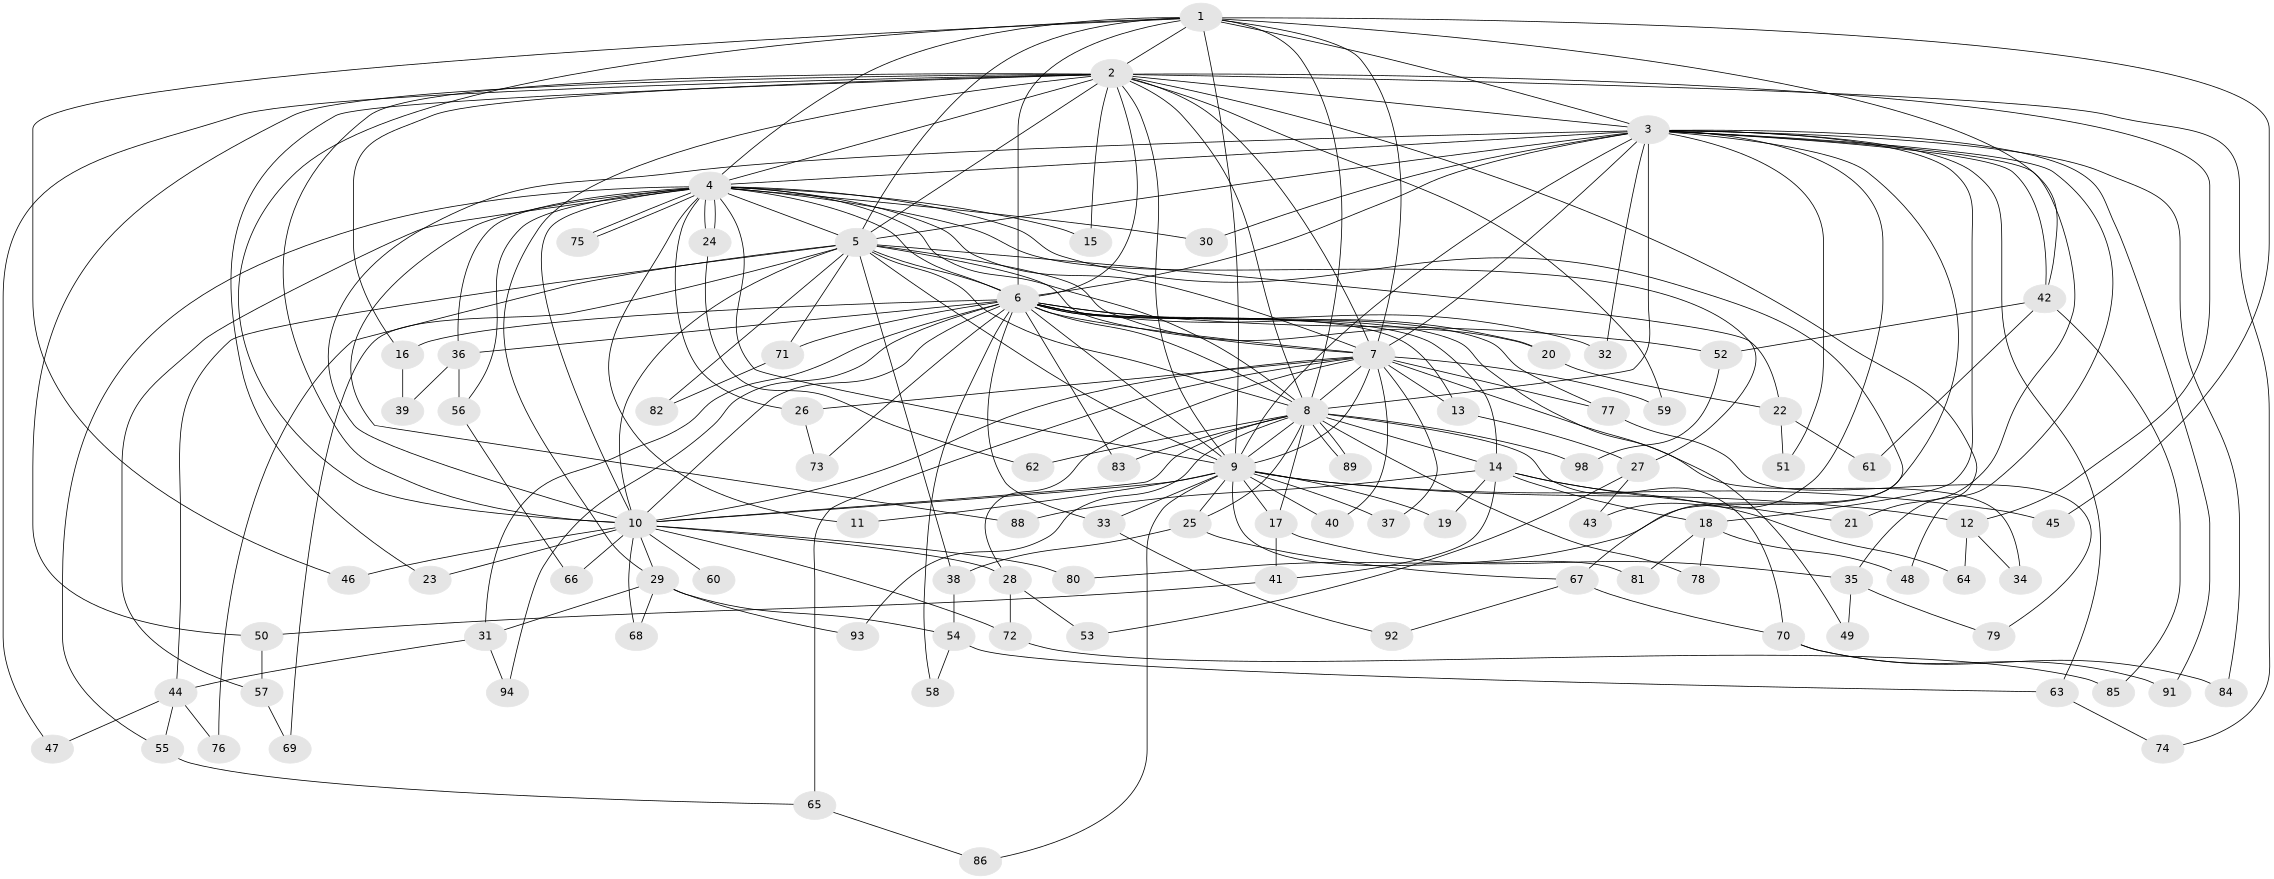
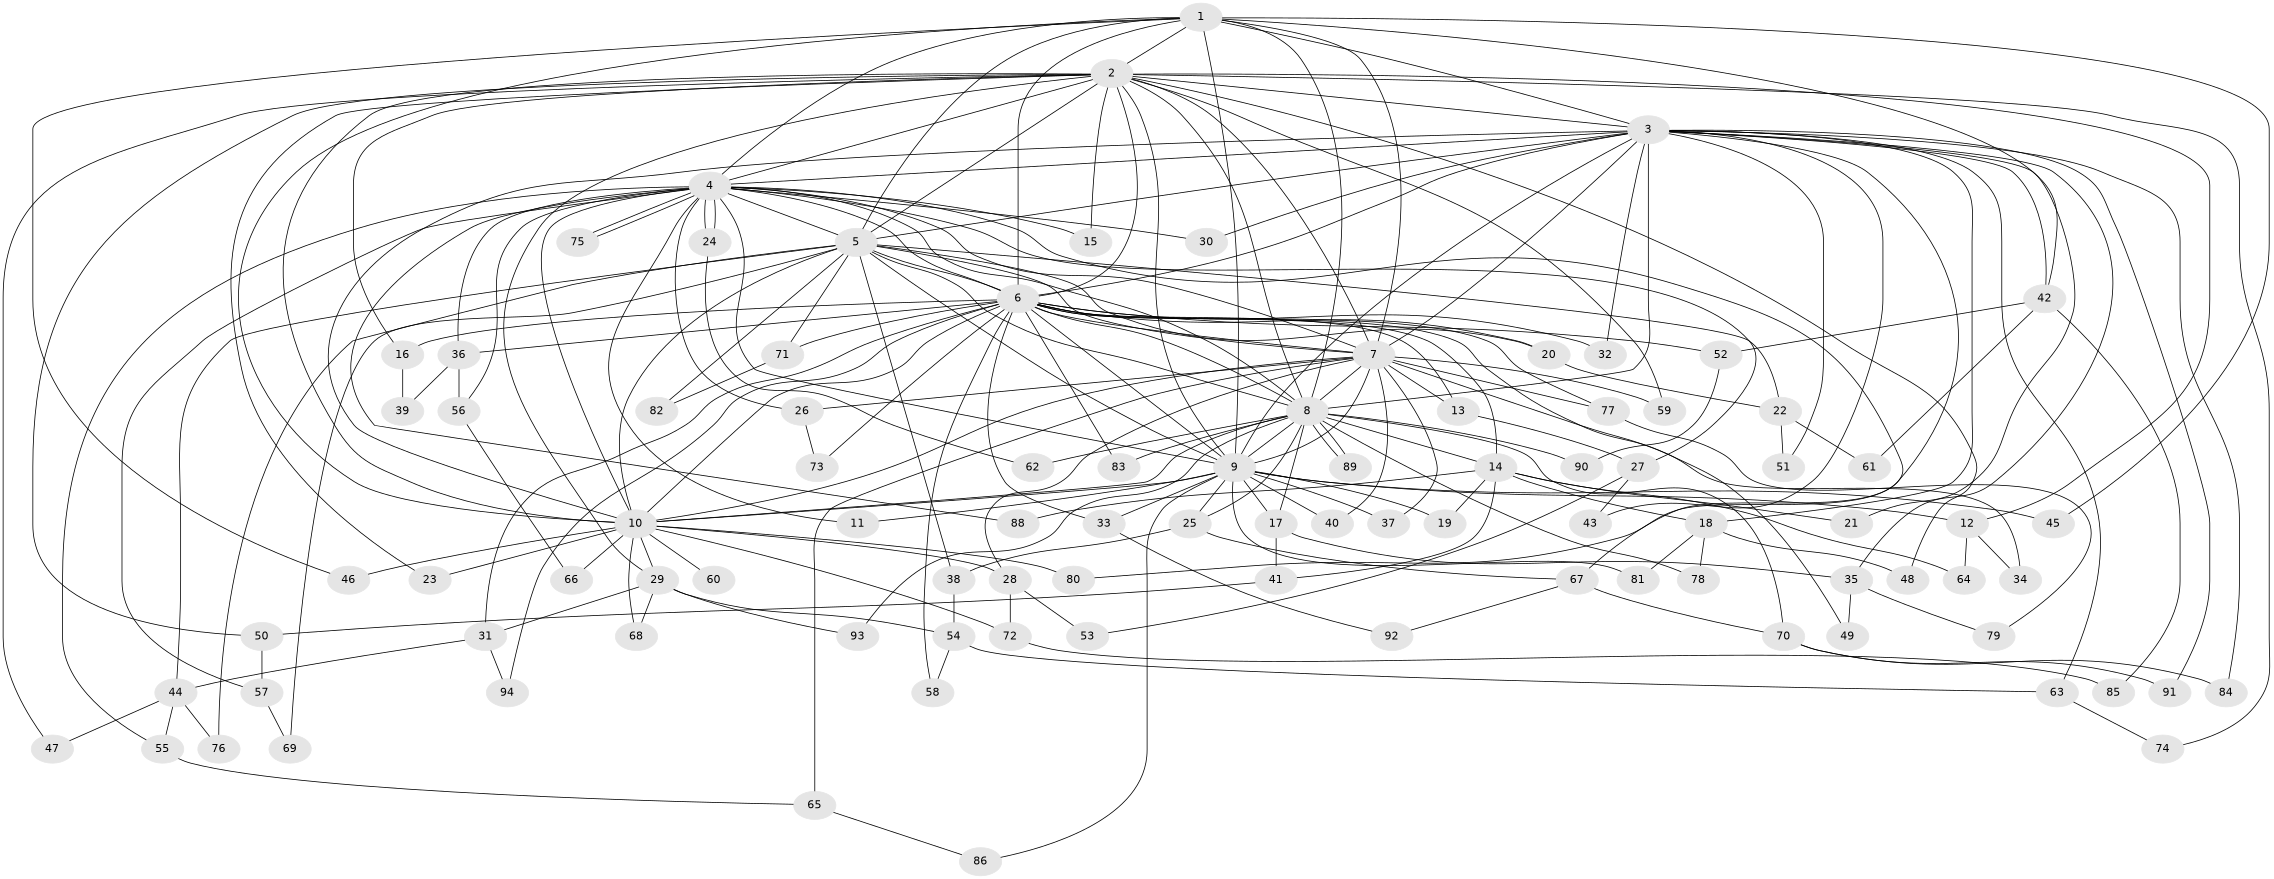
node "98": label "98" -> "90"
